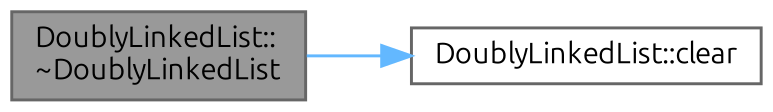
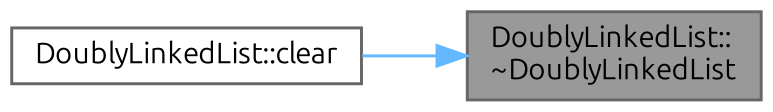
edge "DoublyLinkedList:: ~DoublyLinkedList" -> "DoublyLinkedList::clear": reversed
